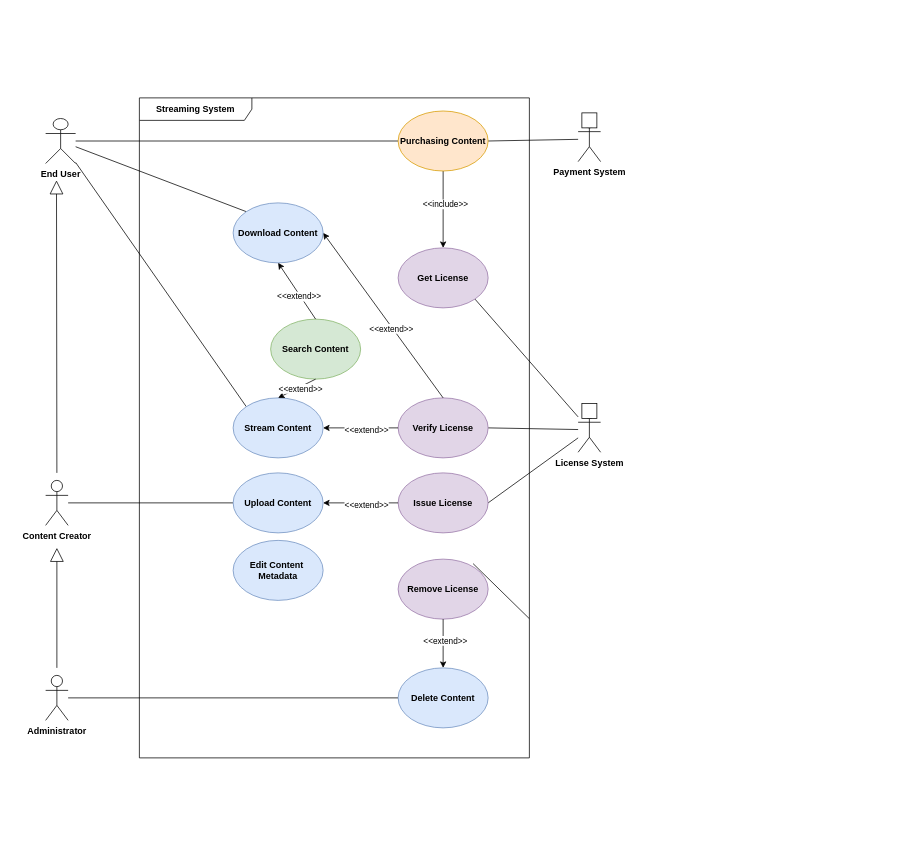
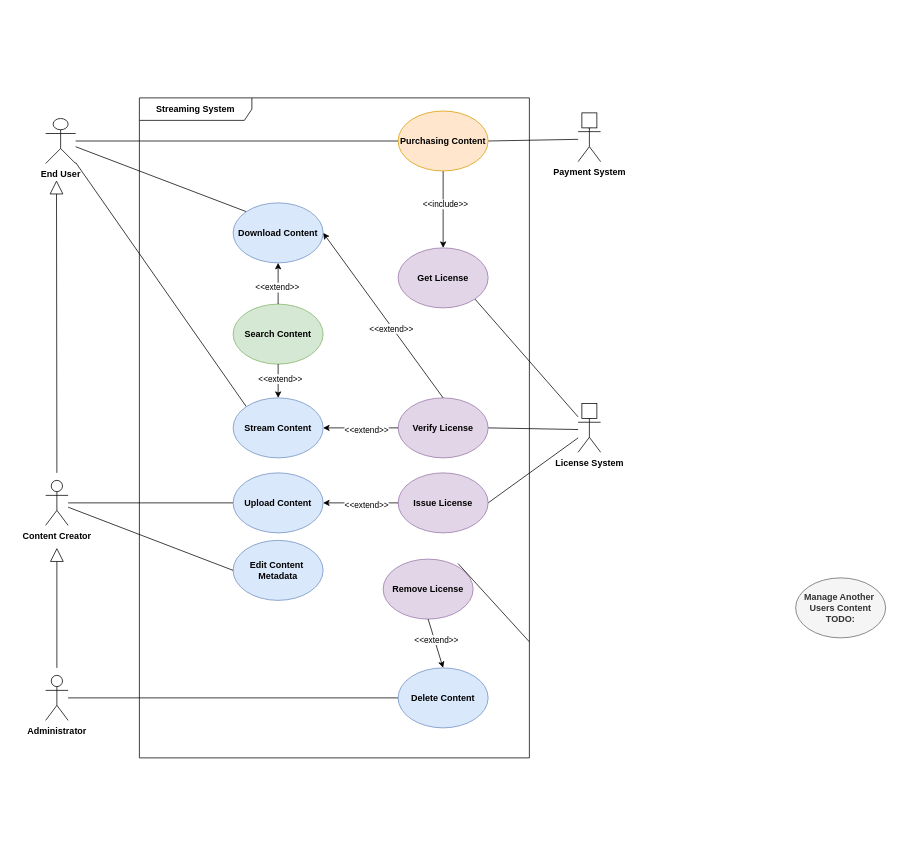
node "Search Content": moved (315, 349) -> (278, 334)
edge "Content Creator" -- "Edit Content Metadata": added
node "Remove License": moved (443, 589) -> (428, 589)
node "Manage Another Users Content TODO:": added
